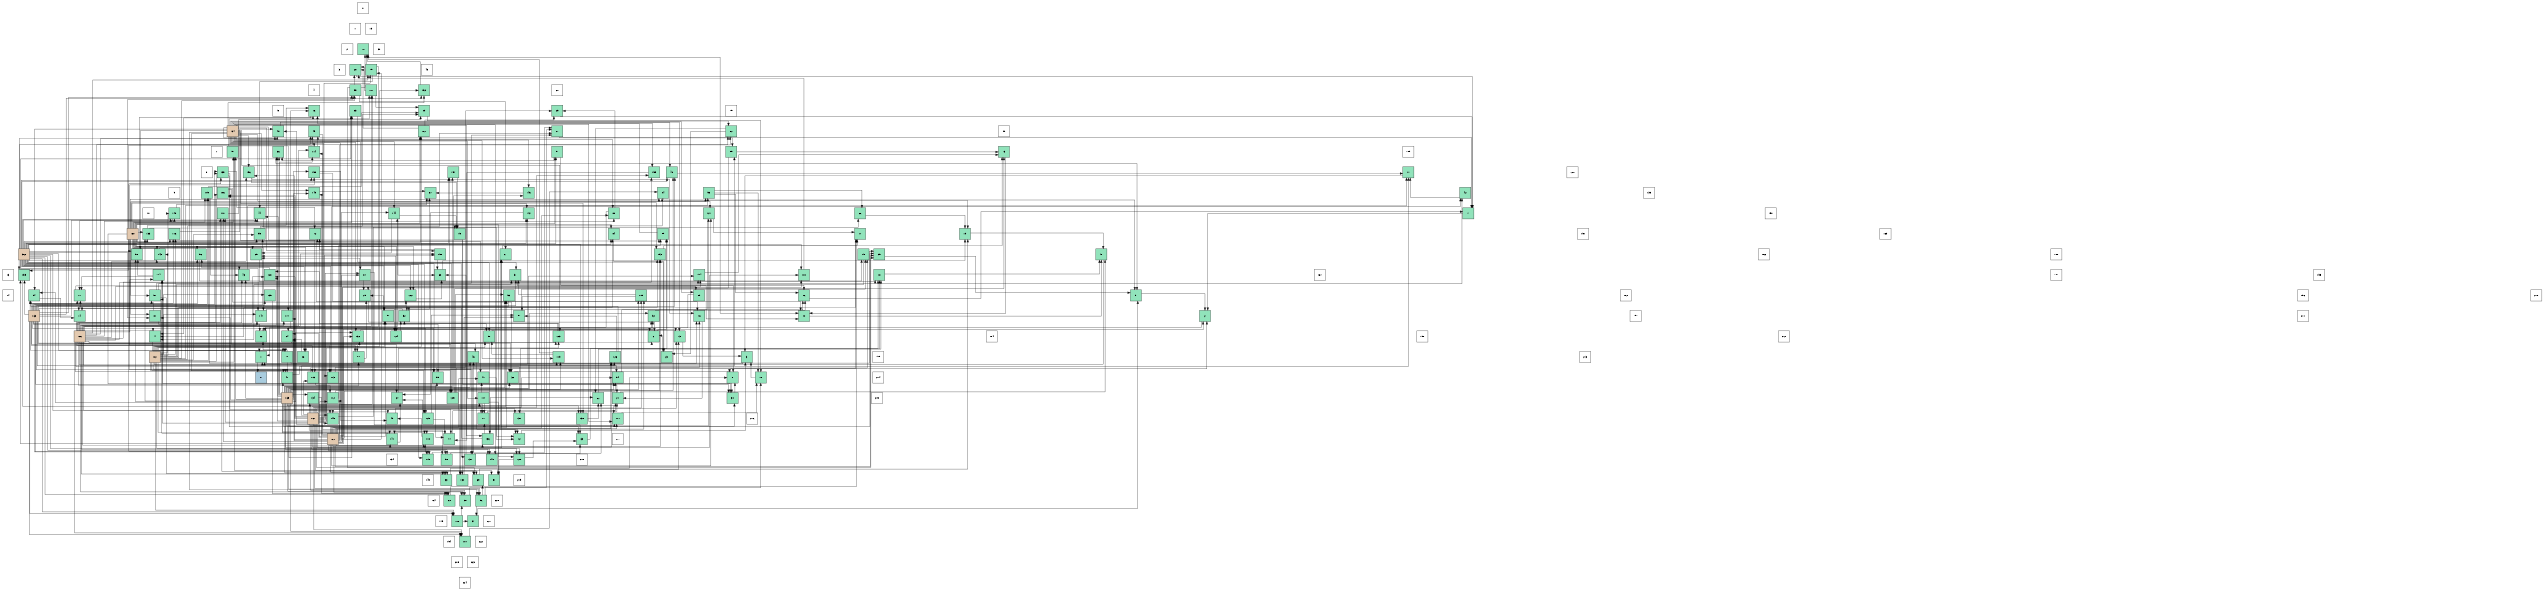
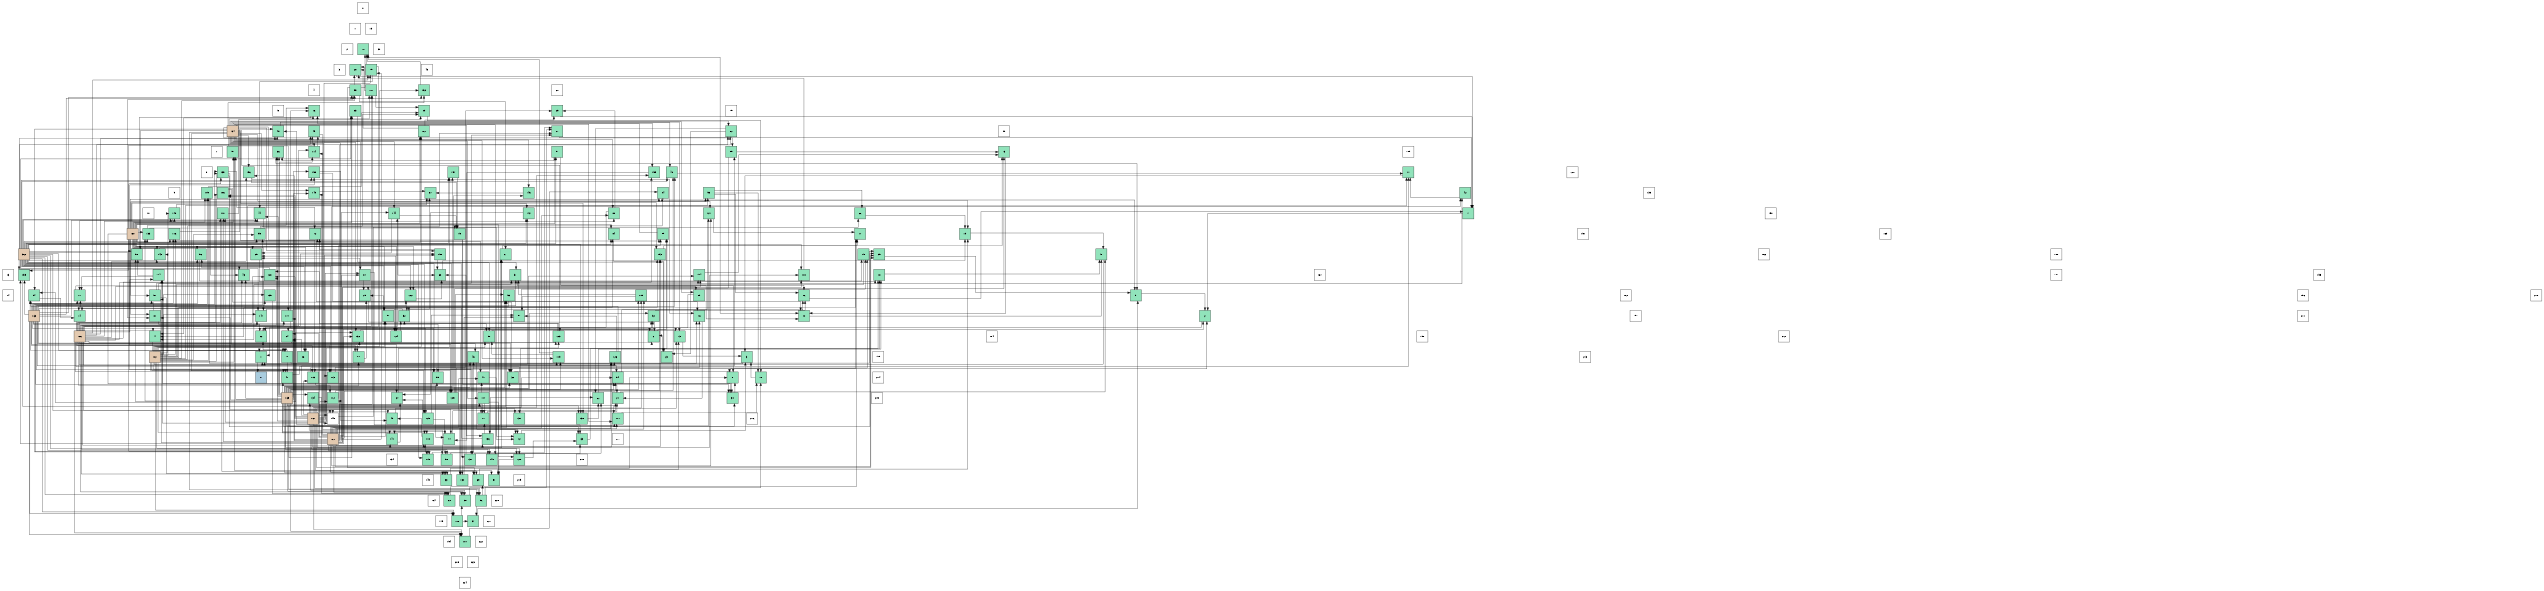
node "145": fillcolor #91e3bb -> #ffffff
edge "141" -> "104": now "168" -> "104"
